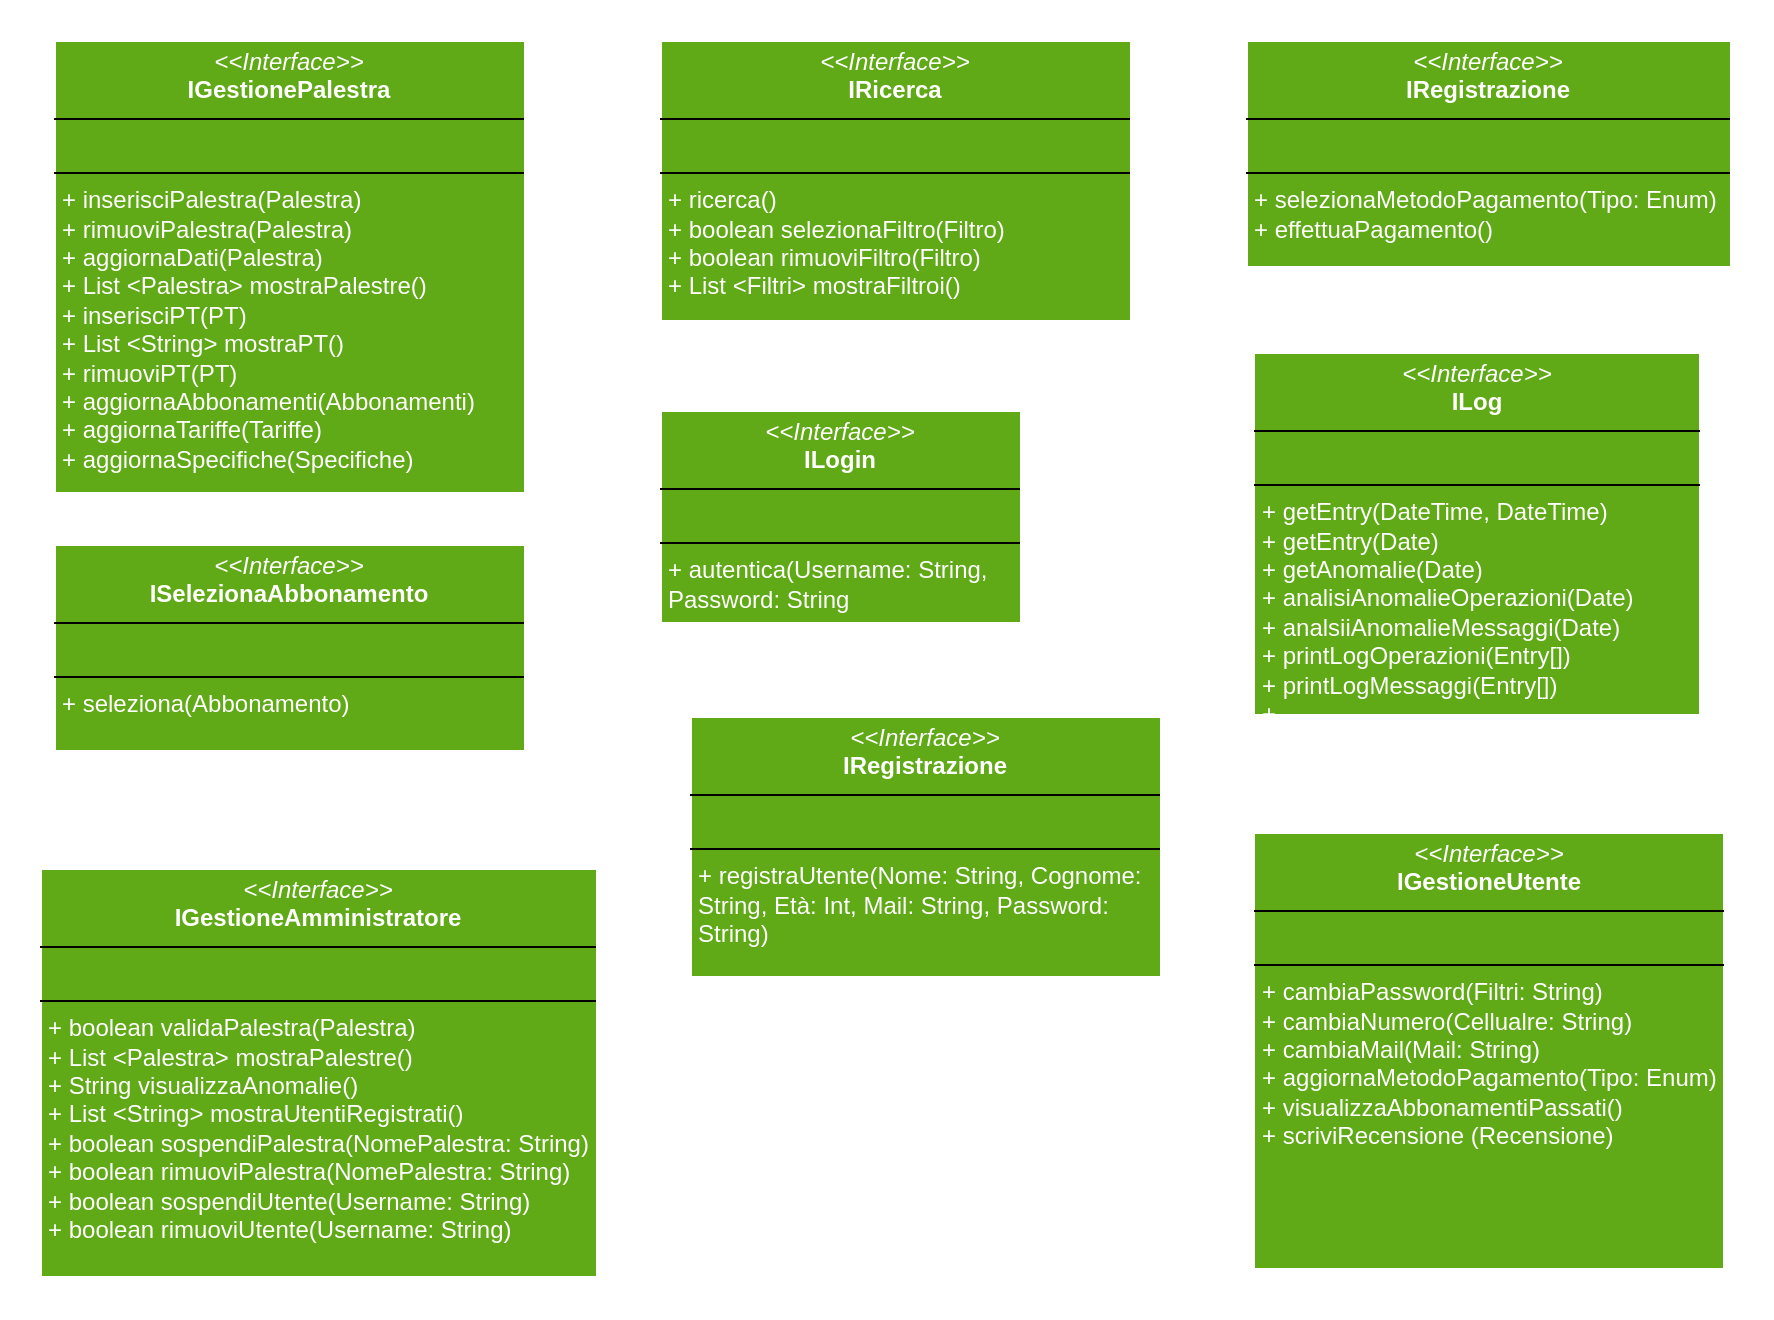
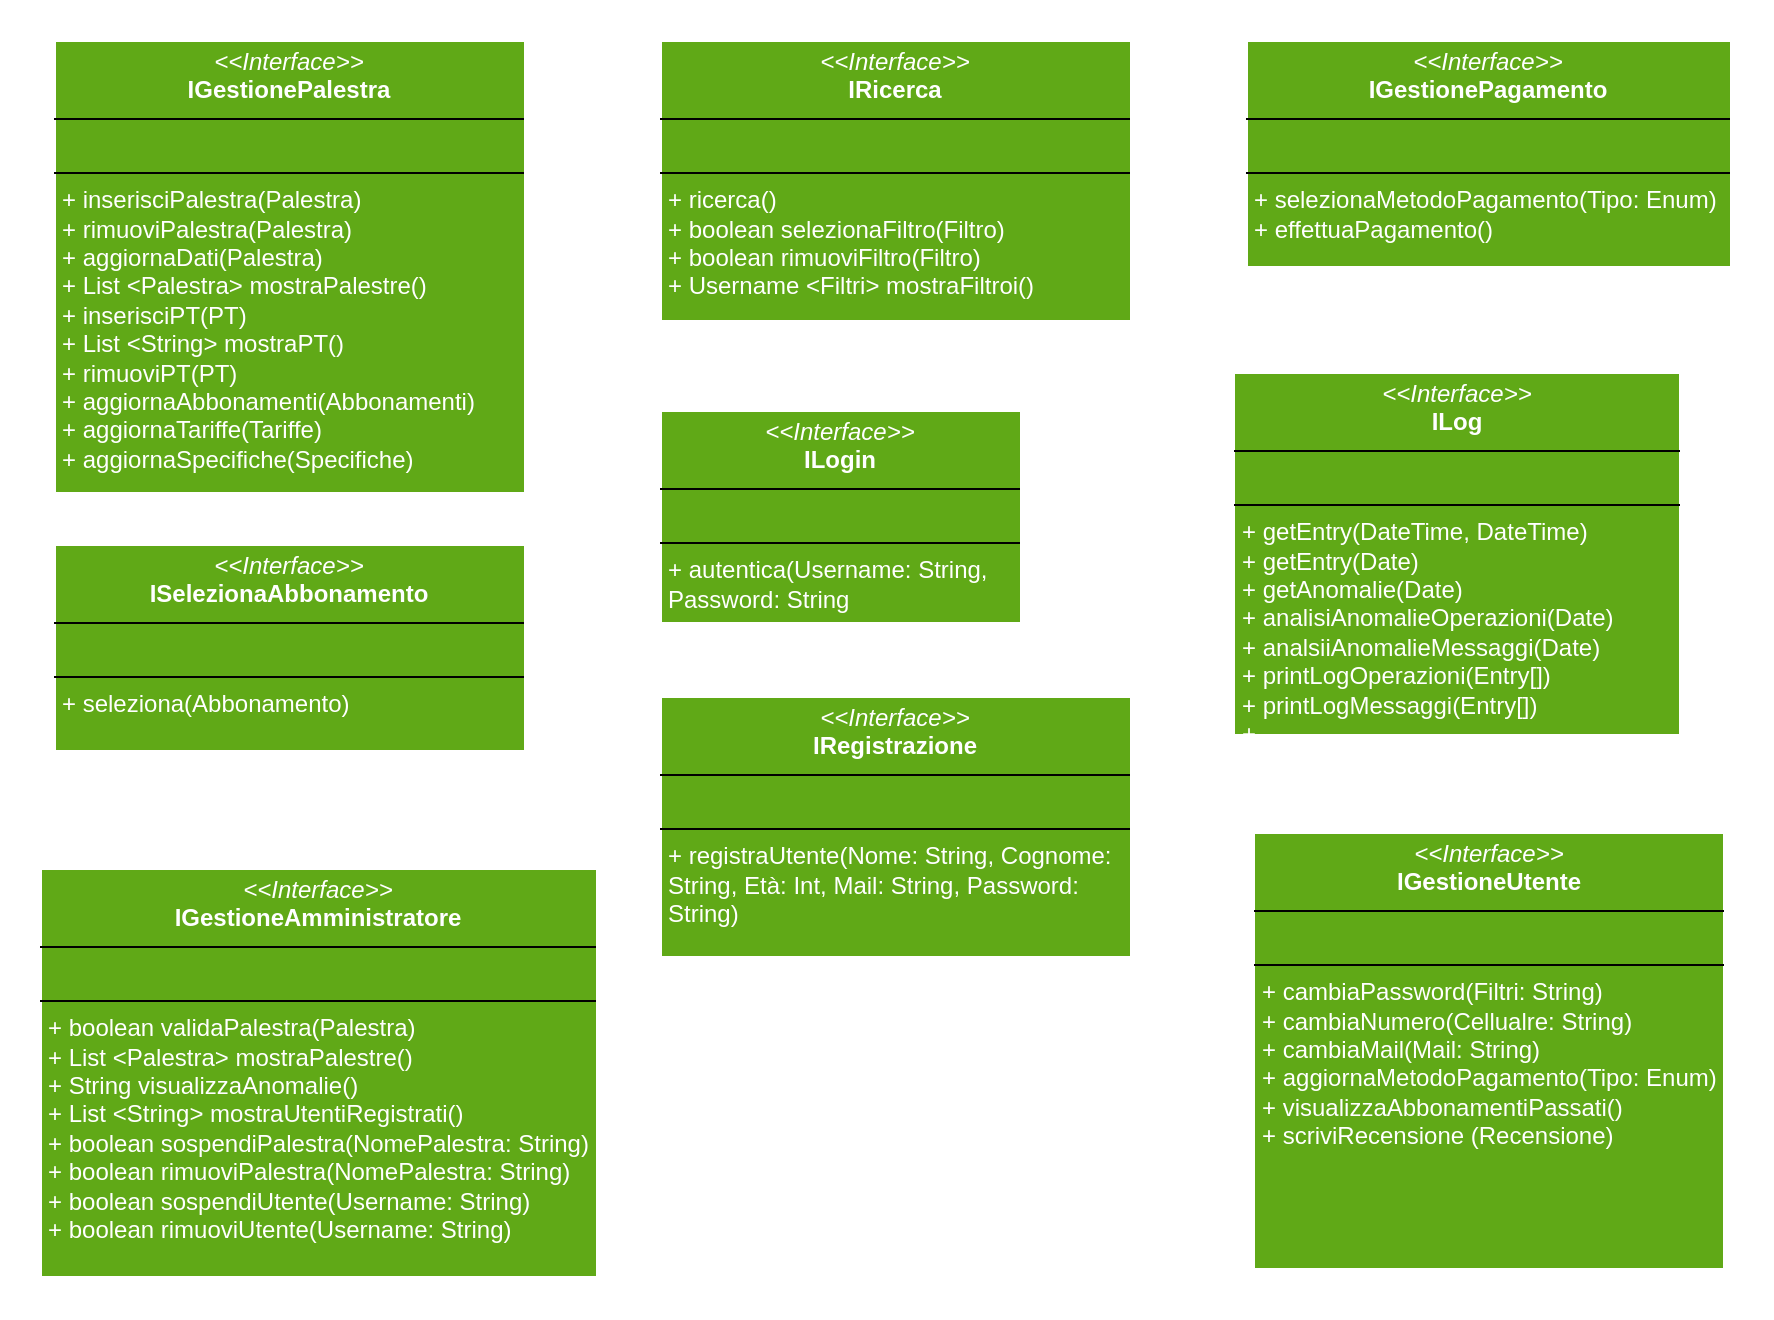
node "<<Interface>> IRegistrazione + selezionaMetodoPagamento(Tipo: Enum) + effettuaPagamento()": label "<<Interface>> IRegistrazione + selezionaMetodoPagamento(Tipo: Enum) + effettuaPagamento()" -> "<<Interface>> IGestionePagamento + selezionaMetodoPagamento(Tipo: Enum) + effettuaPagamento()"
node "<<Interface>> IRicerca + ricerca() + boolean selezionaFiltro(Filtro) + boolean rimuoviFiltro(Filtro) + List <Filtri> mostraFiltroi()": label "<<Interface>> IRicerca + ricerca() + boolean selezionaFiltro(Filtro) + boolean rimuoviFiltro(Filtro) + List <Filtri> mostraFiltroi()" -> "<<Interface>> IRicerca + ricerca() + boolean selezionaFiltro(Filtro) + boolean rimuoviFiltro(Filtro) + Username <Filtri> mostraFiltroi()"
node "<<Interface>> ILog + getEntry(DateTime, DateTime) + getEntry(Date) + getAnomalie(Date) + analisiAnomalieOperazioni(Date) + analsiiAnomalieMessaggi(Date) + printLogOperazioni(Entry[]) + printLogMessaggi(Entry[]) +": moved (1477, 534) -> (1457, 554)
node "<<Interface>> IRegistrazione + registraUtente(Nome: String, Cognome: String, Età: Int, Mail: String, Password: String)": moved (926, 847) -> (896, 827)
